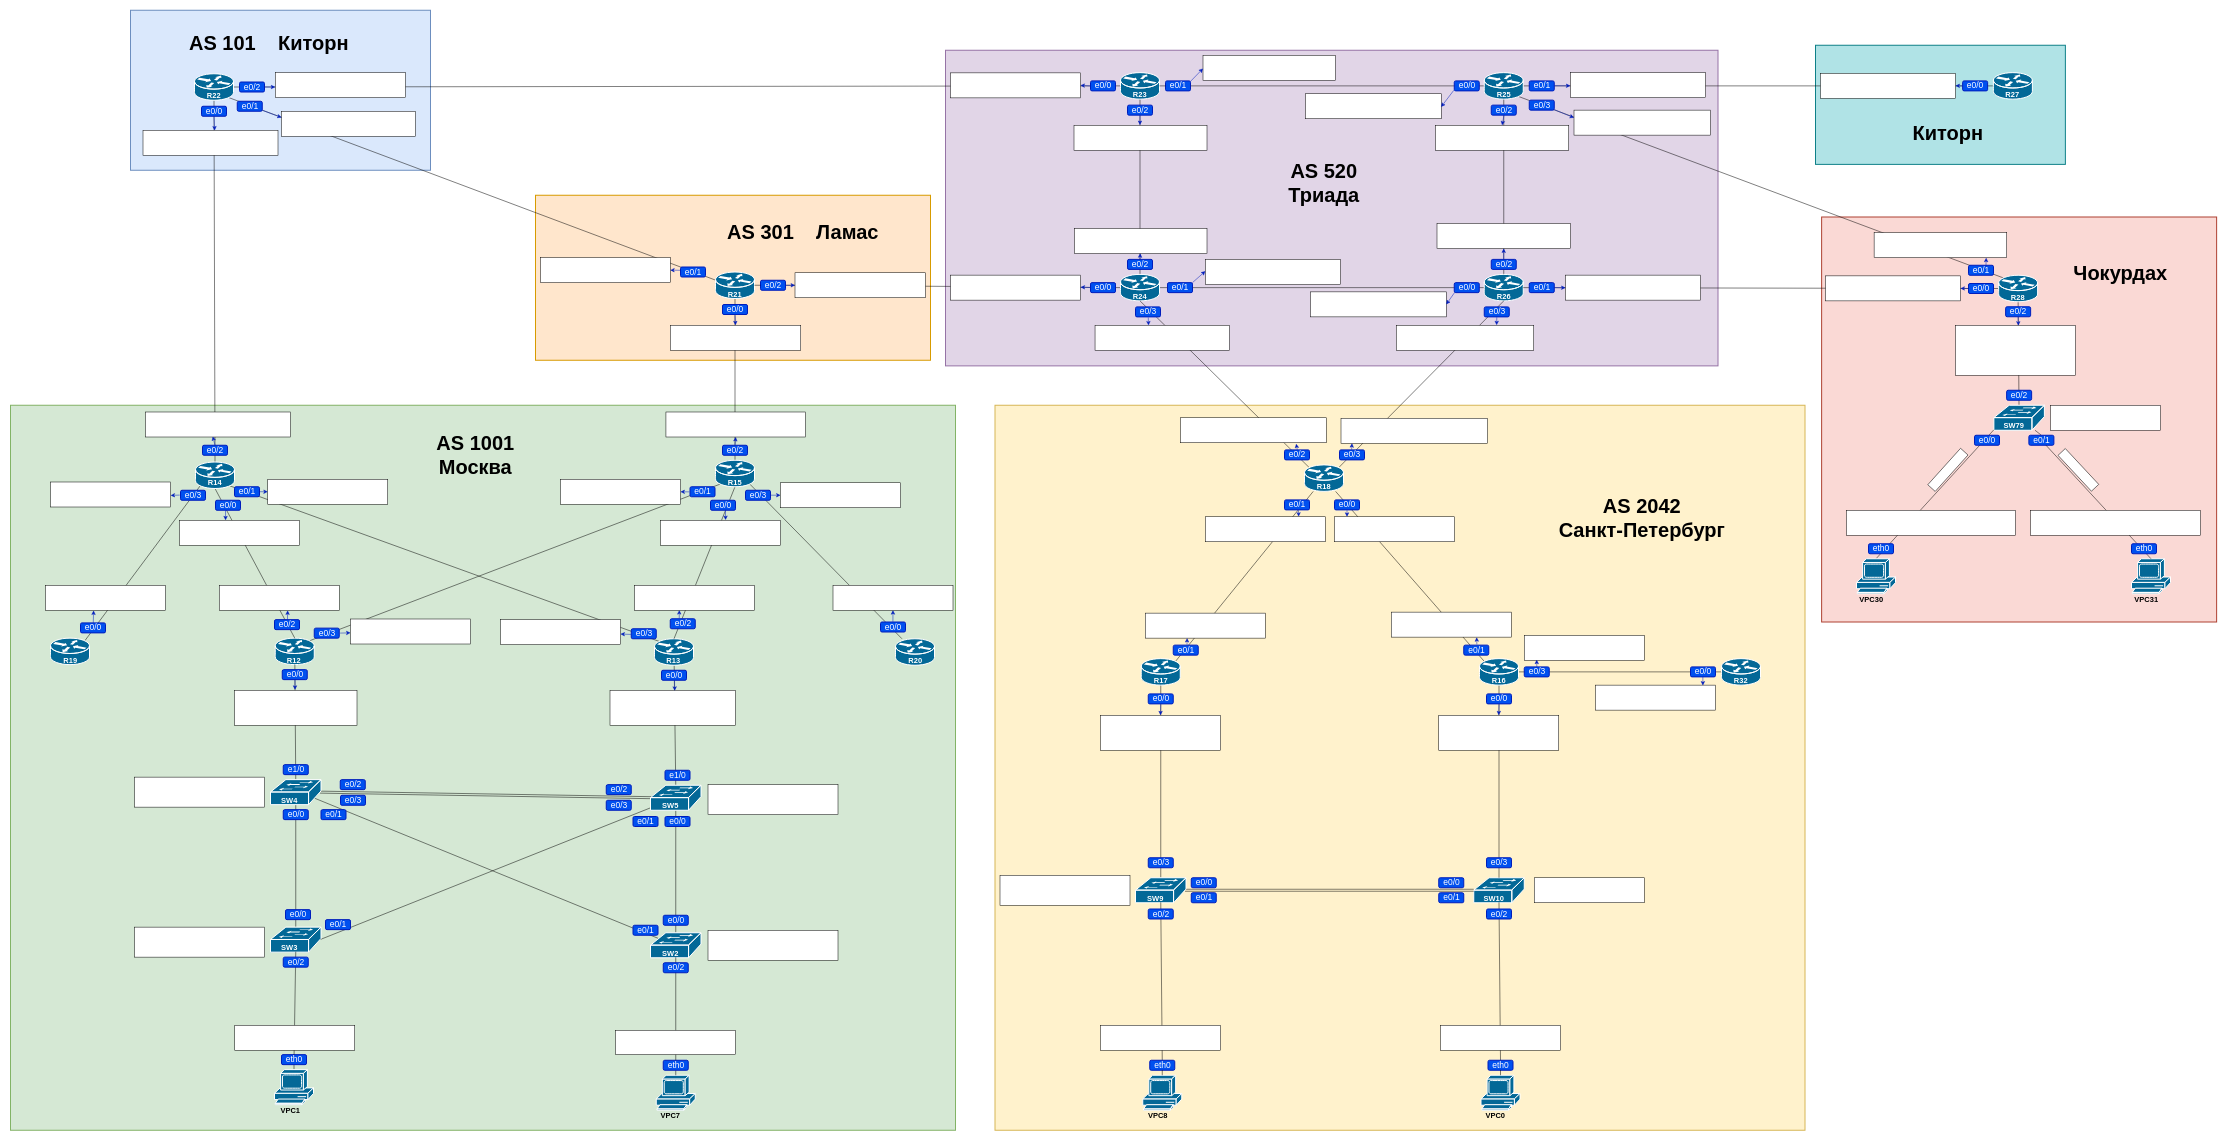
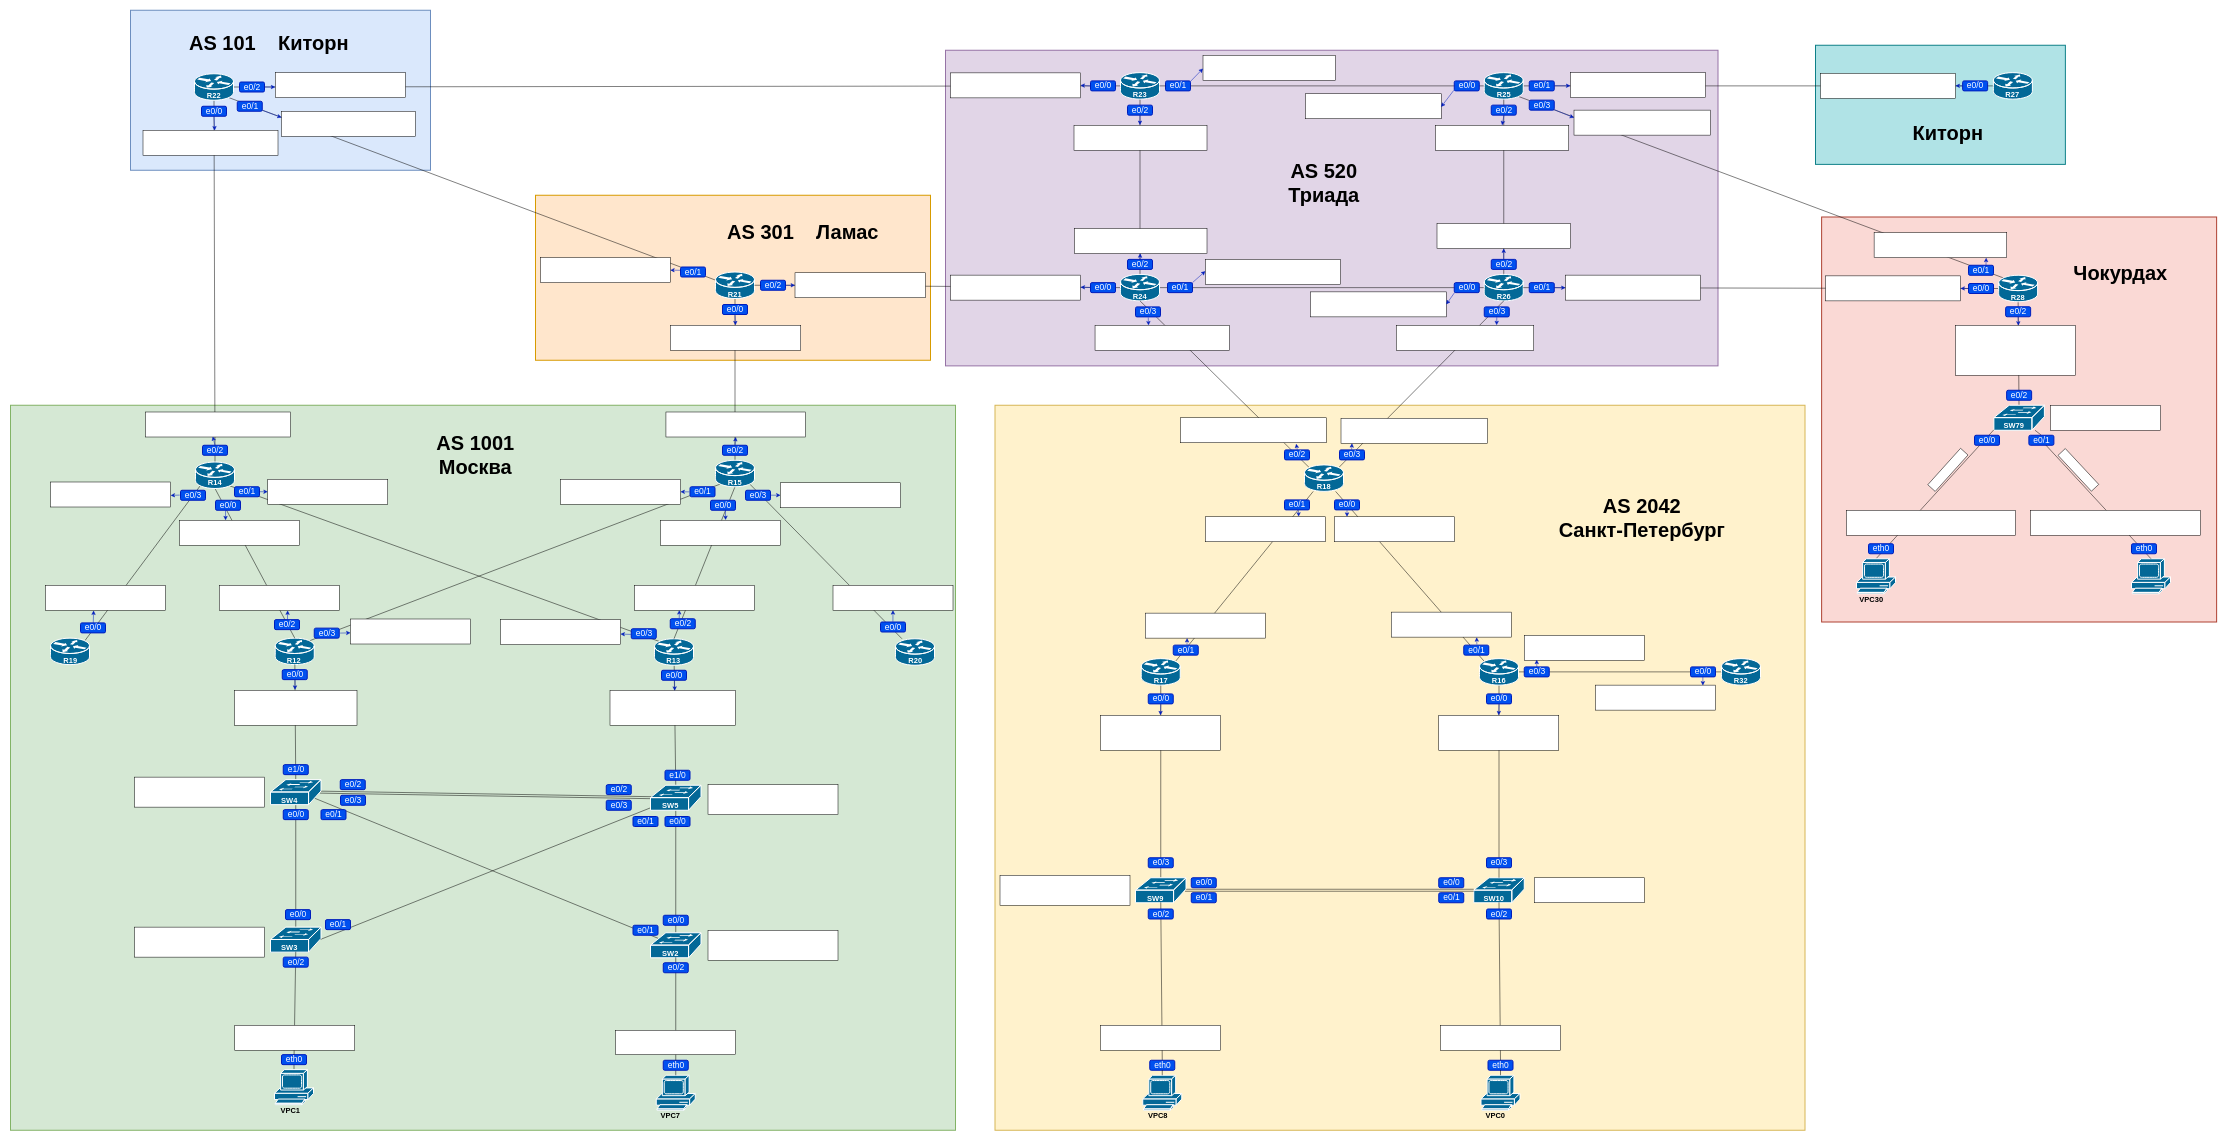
node "VPC31": removed
